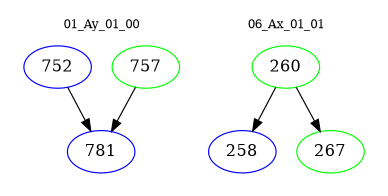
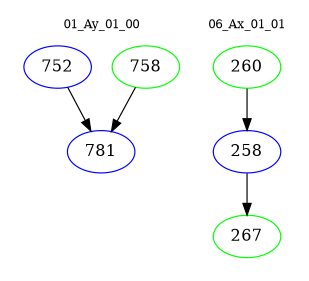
node "757": label "757" -> "758"
edge "260" -> "267": now "258" -> "267"
